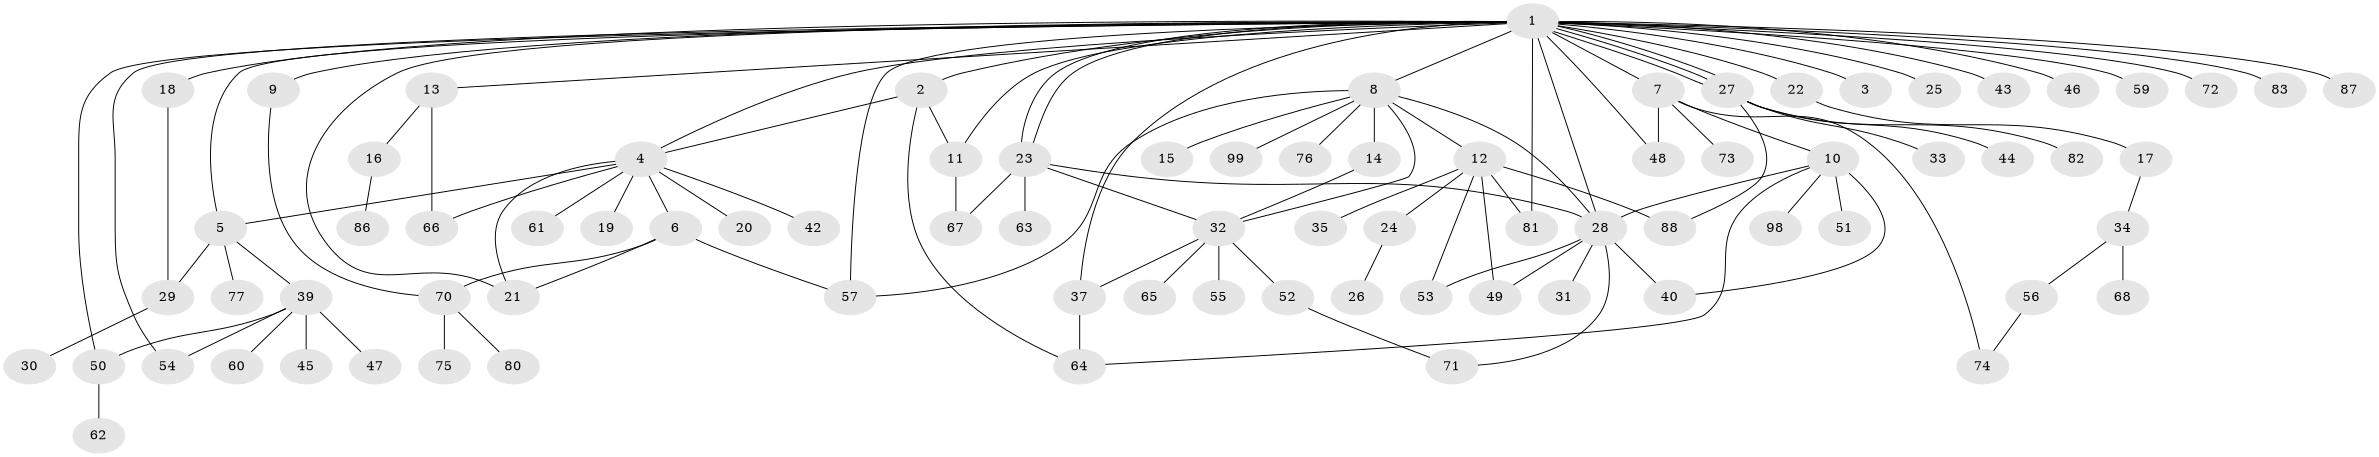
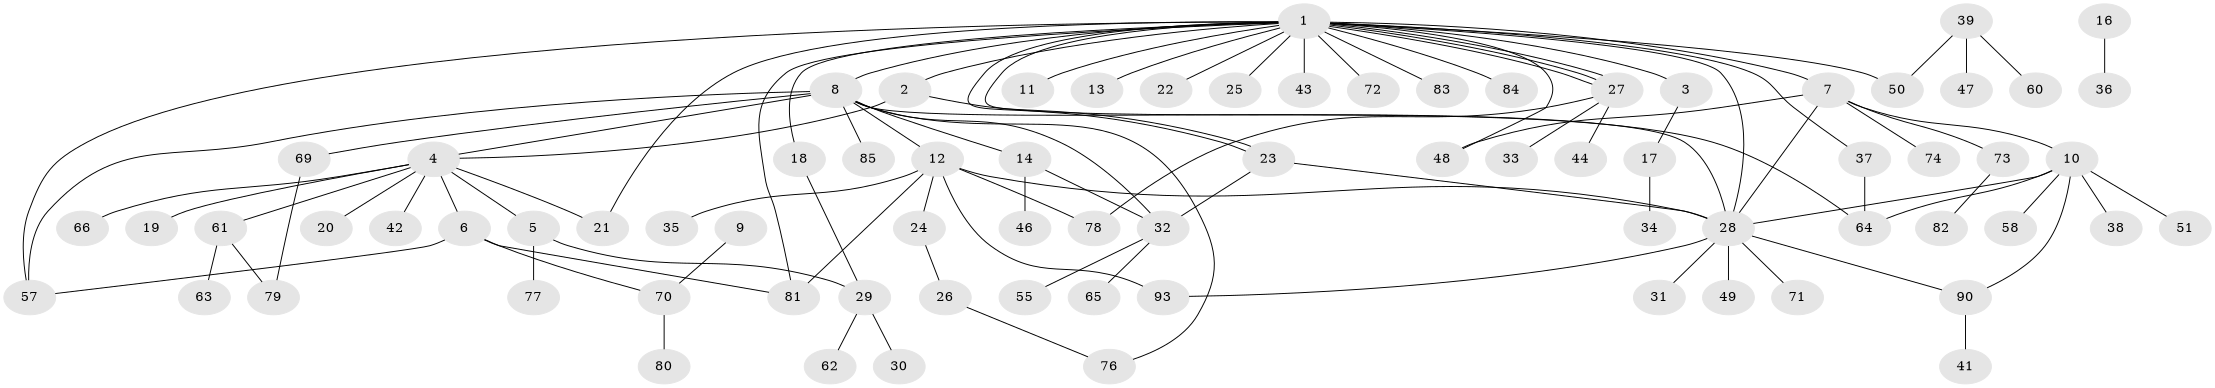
edge "1" -- "9": removed
edge "1" -- "5": removed
edge "1" -- "46": now "14" -- "46"
edge "1" -- "4": now "8" -- "4"
node "59": removed
node "87": label "87" -> "84"
edge "13" -- "16": removed
edge "2" -- "11": removed
edge "27" -- "82": now "73" -- "82"
edge "22" -- "17": now "3" -- "17"
edge "13" -- "66": removed
node "15": label "15" -> "85"
node "99": label "99" -> "69"
edge "7" -- "28": added
edge "23" -- "63": now "61" -- "63"
node "86": label "86" -> "36"
node "67": removed
edge "12" -- "49": now "12" -- "28"
node "88": label "88" -> "78"
node "98": label "98" -> "38"
node "58": added
edge "5" -- "39": removed
edge "32" -- "37": removed
edge "6" -- "21": now "6" -- "81"
node "79": added
node "52": removed
node "53": label "53" -> "93"
node "40": label "40" -> "90"
node "56": removed
node "68": removed
edge "26" -- "76": added
node "54": removed
node "45": removed
node "75": removed
node "41": added
edge "50" -- "62": now "29" -- "62"
